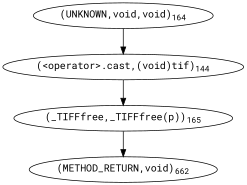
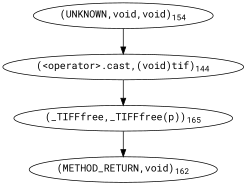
node "(UNKNOWN,void,void)": text "164" -> "154"
node "(METHOD_RETURN,void)": text "662" -> "162"
